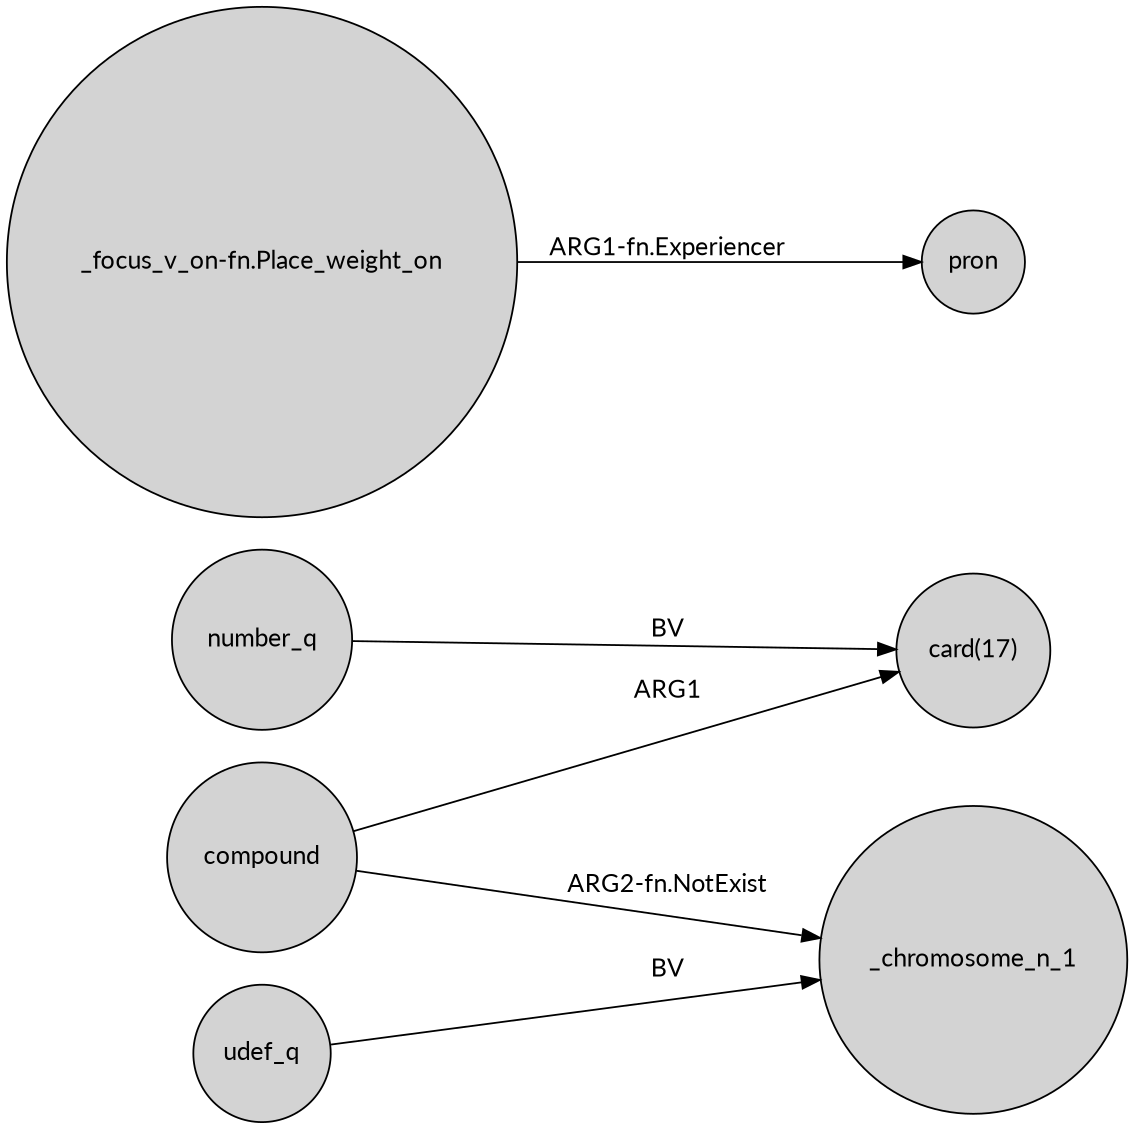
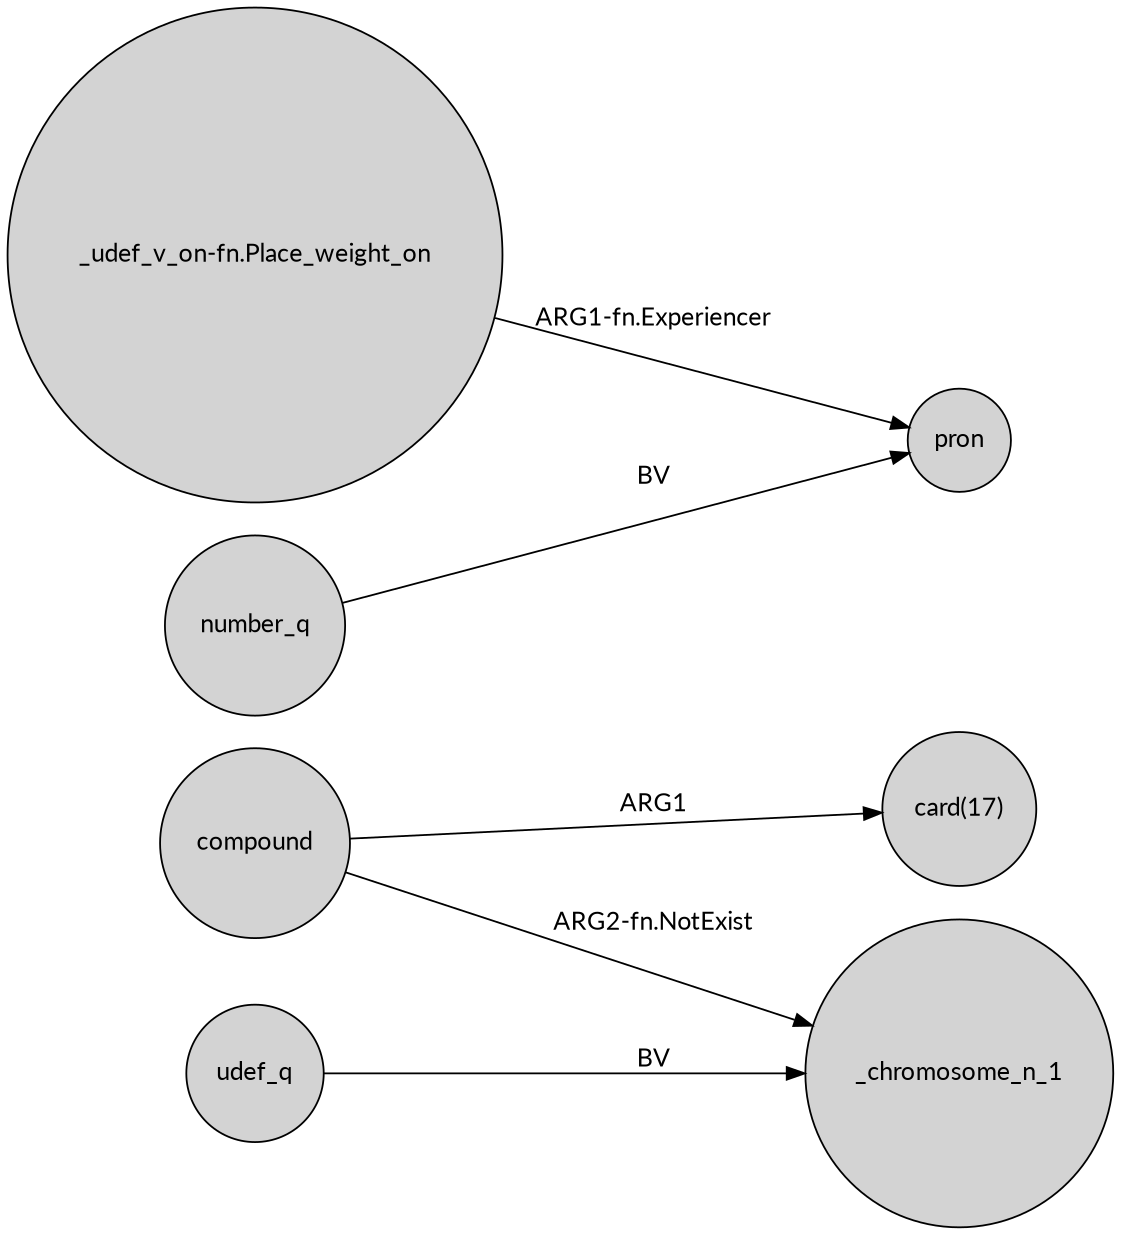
node "_focus_v_on-fn.Place_weight_on": label "_focus_v_on-fn.Place_weight_on" -> "_udef_v_on-fn.Place_weight_on"
edge "number_q" -> "card(17)": now "number_q" -> "pron"
